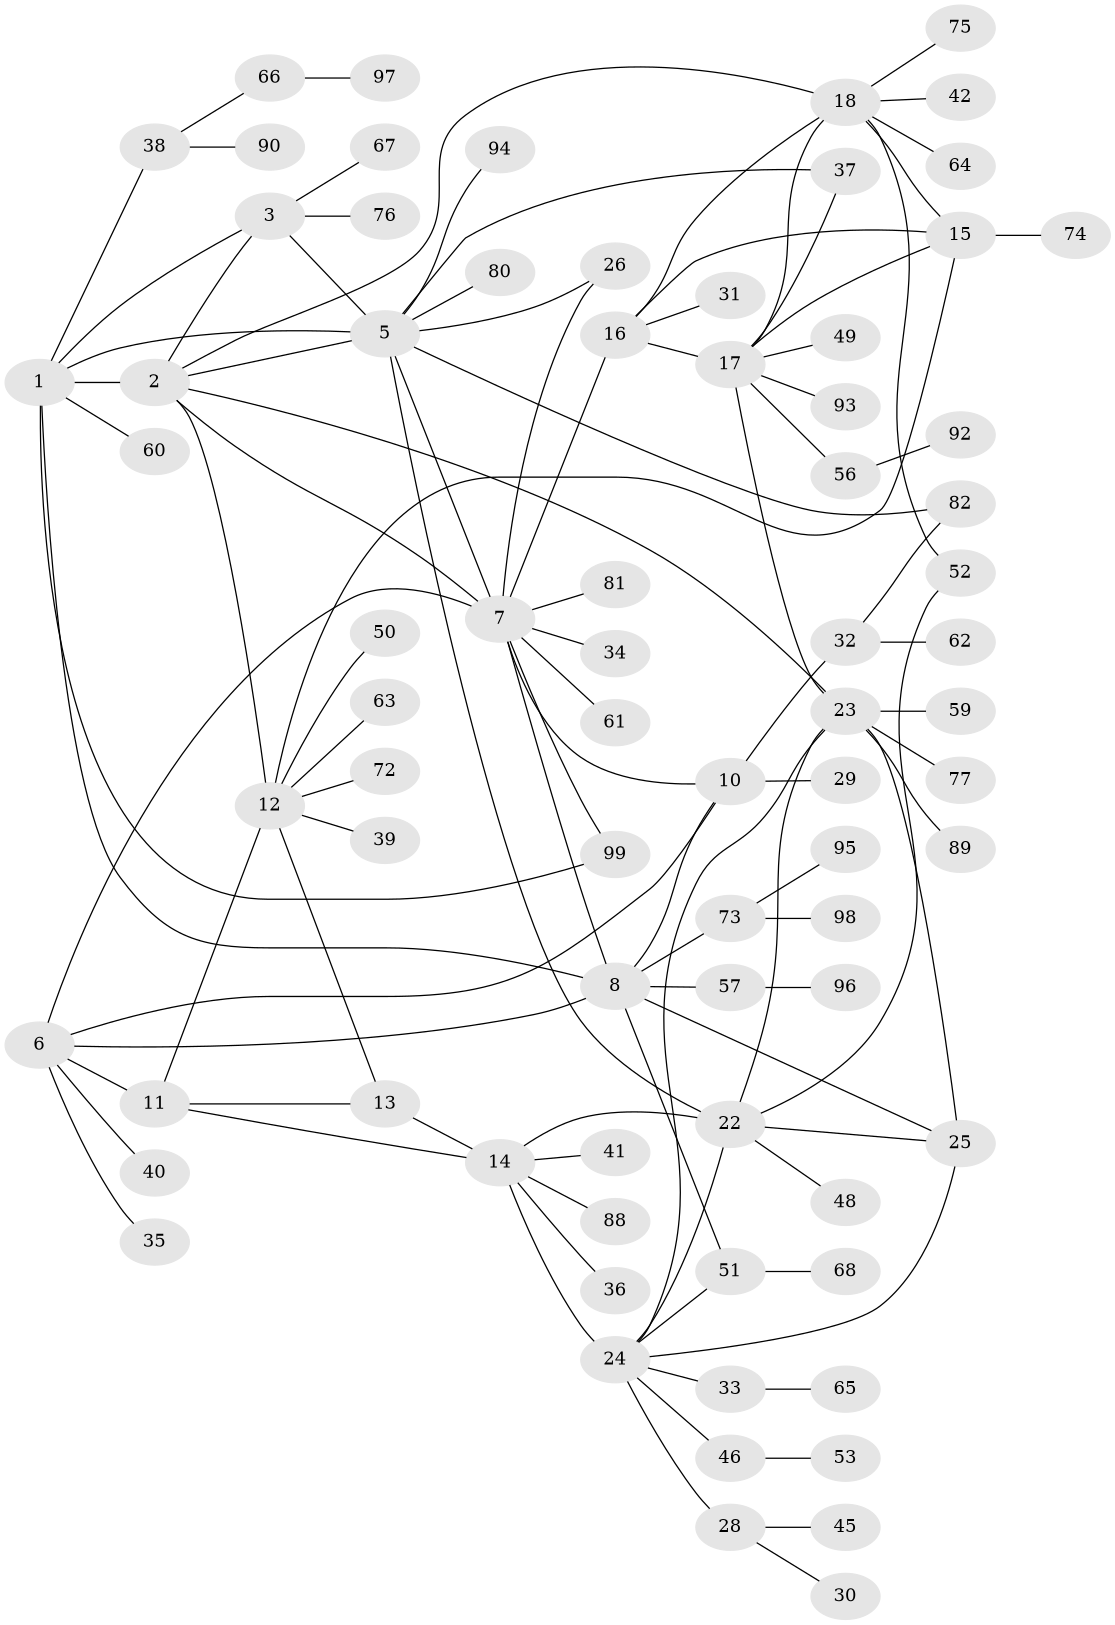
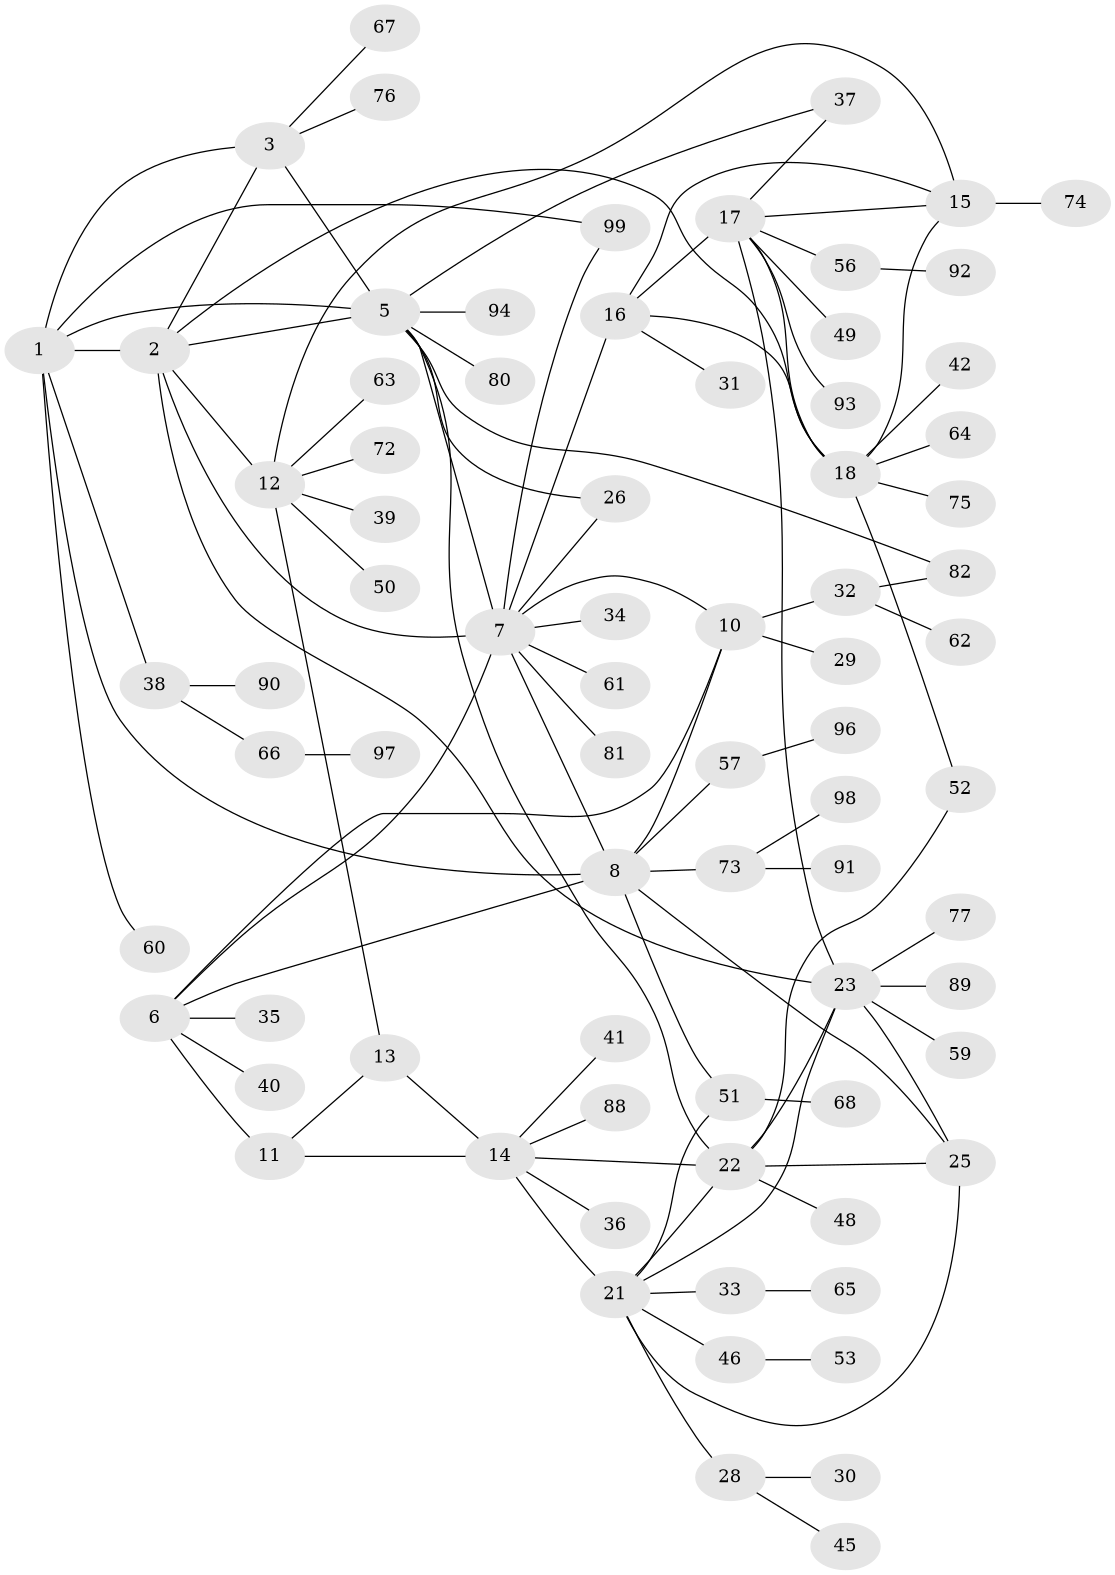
node "95": label "95" -> "91"
edge "12" -- "11": removed
node "24": label "24" -> "21"
